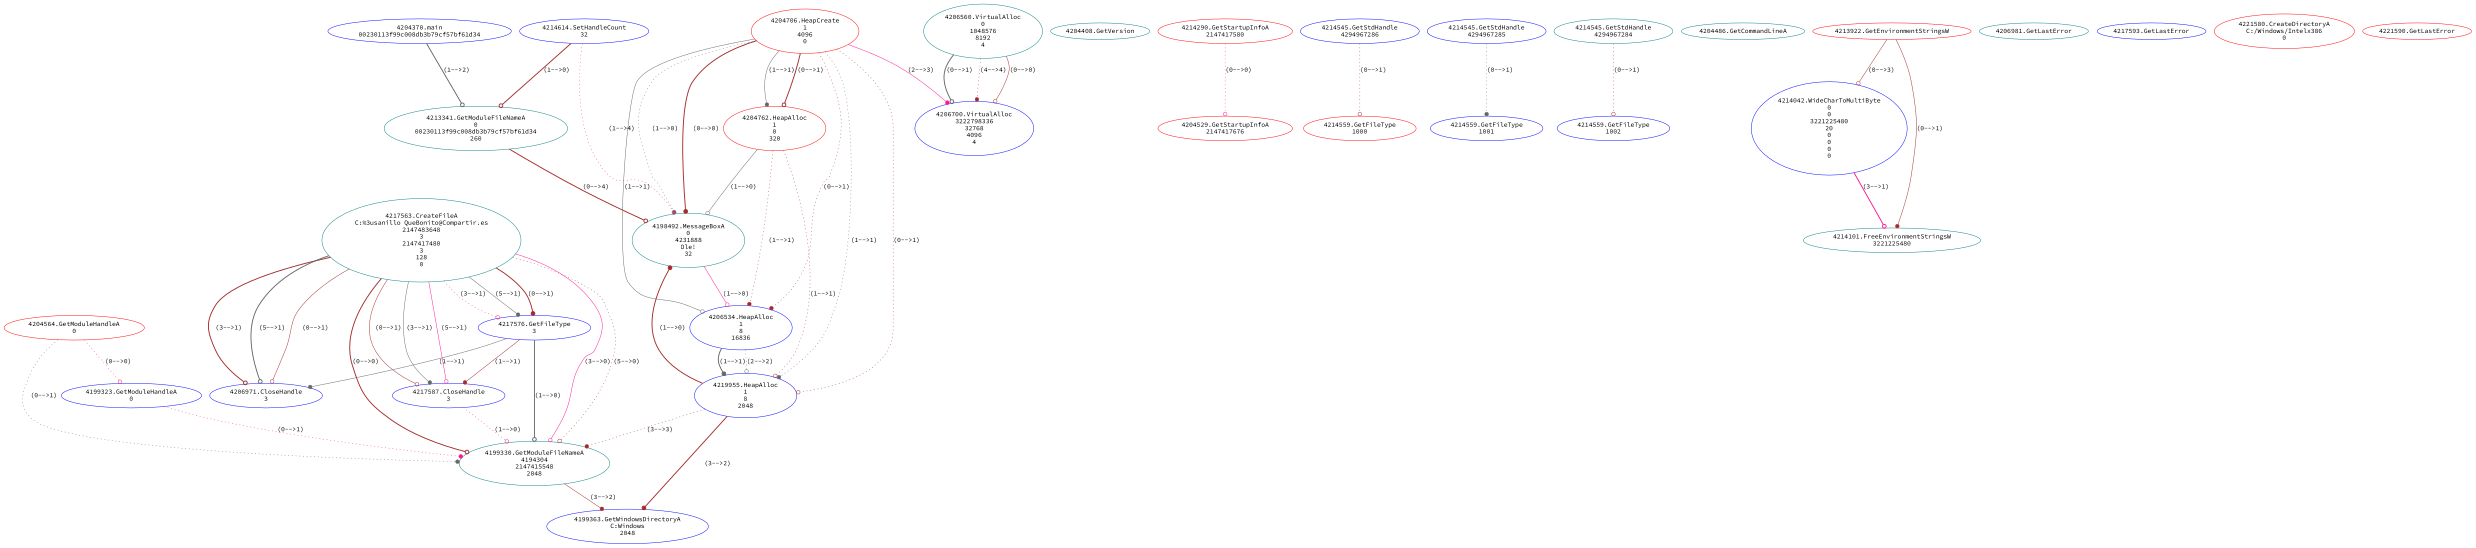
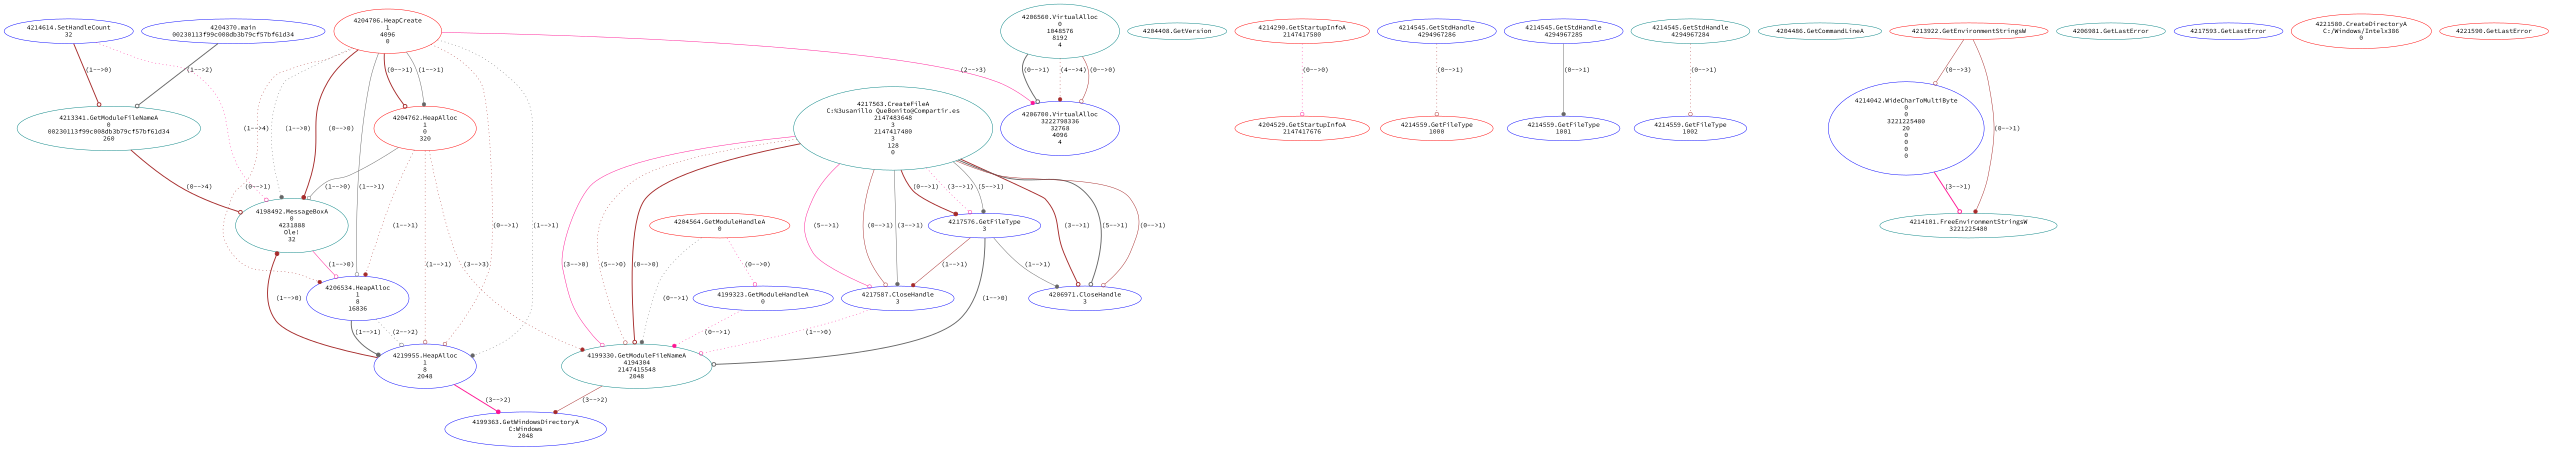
edge "4214545.GetStdHandle 4294967285" -> "4214559.GetFileType 1001": style dotted -> solid
edge "4219955.HeapAlloc 1 8 2048" -> "4199330.GetModuleFileNameA 4194304 2147415548 2048": now "4204762.HeapAlloc 1 0 320" -> "4199330.GetModuleFileNameA 4194304 2147415548 2048"
edge "4219955.HeapAlloc 1 8 2048" -> "4199363.GetWindowsDirectoryA C:Windows 2048": color brown -> deeppink
